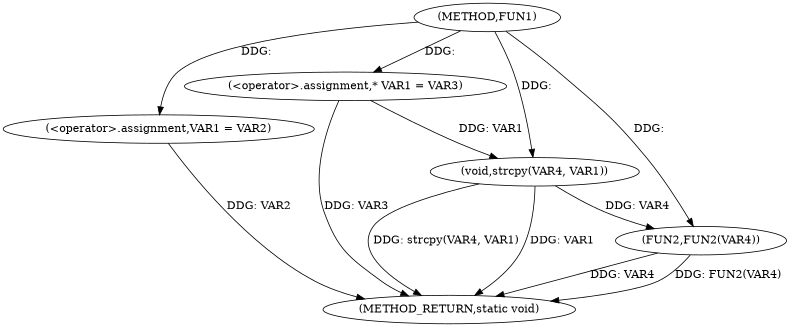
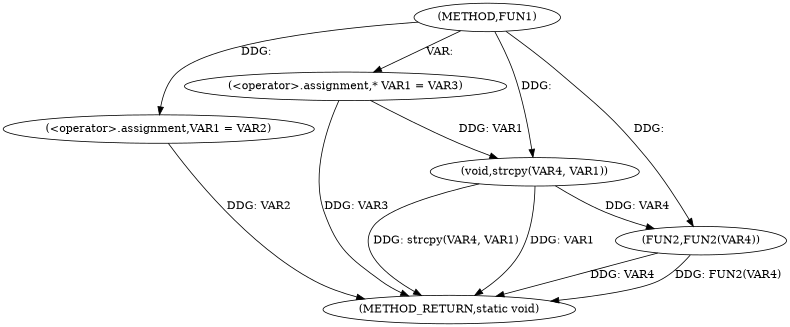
edge "(METHOD,FUN1)" -> "(<operator>.assignment,* VAR1 = VAR3)": label "DDG: " -> "VAR: "
